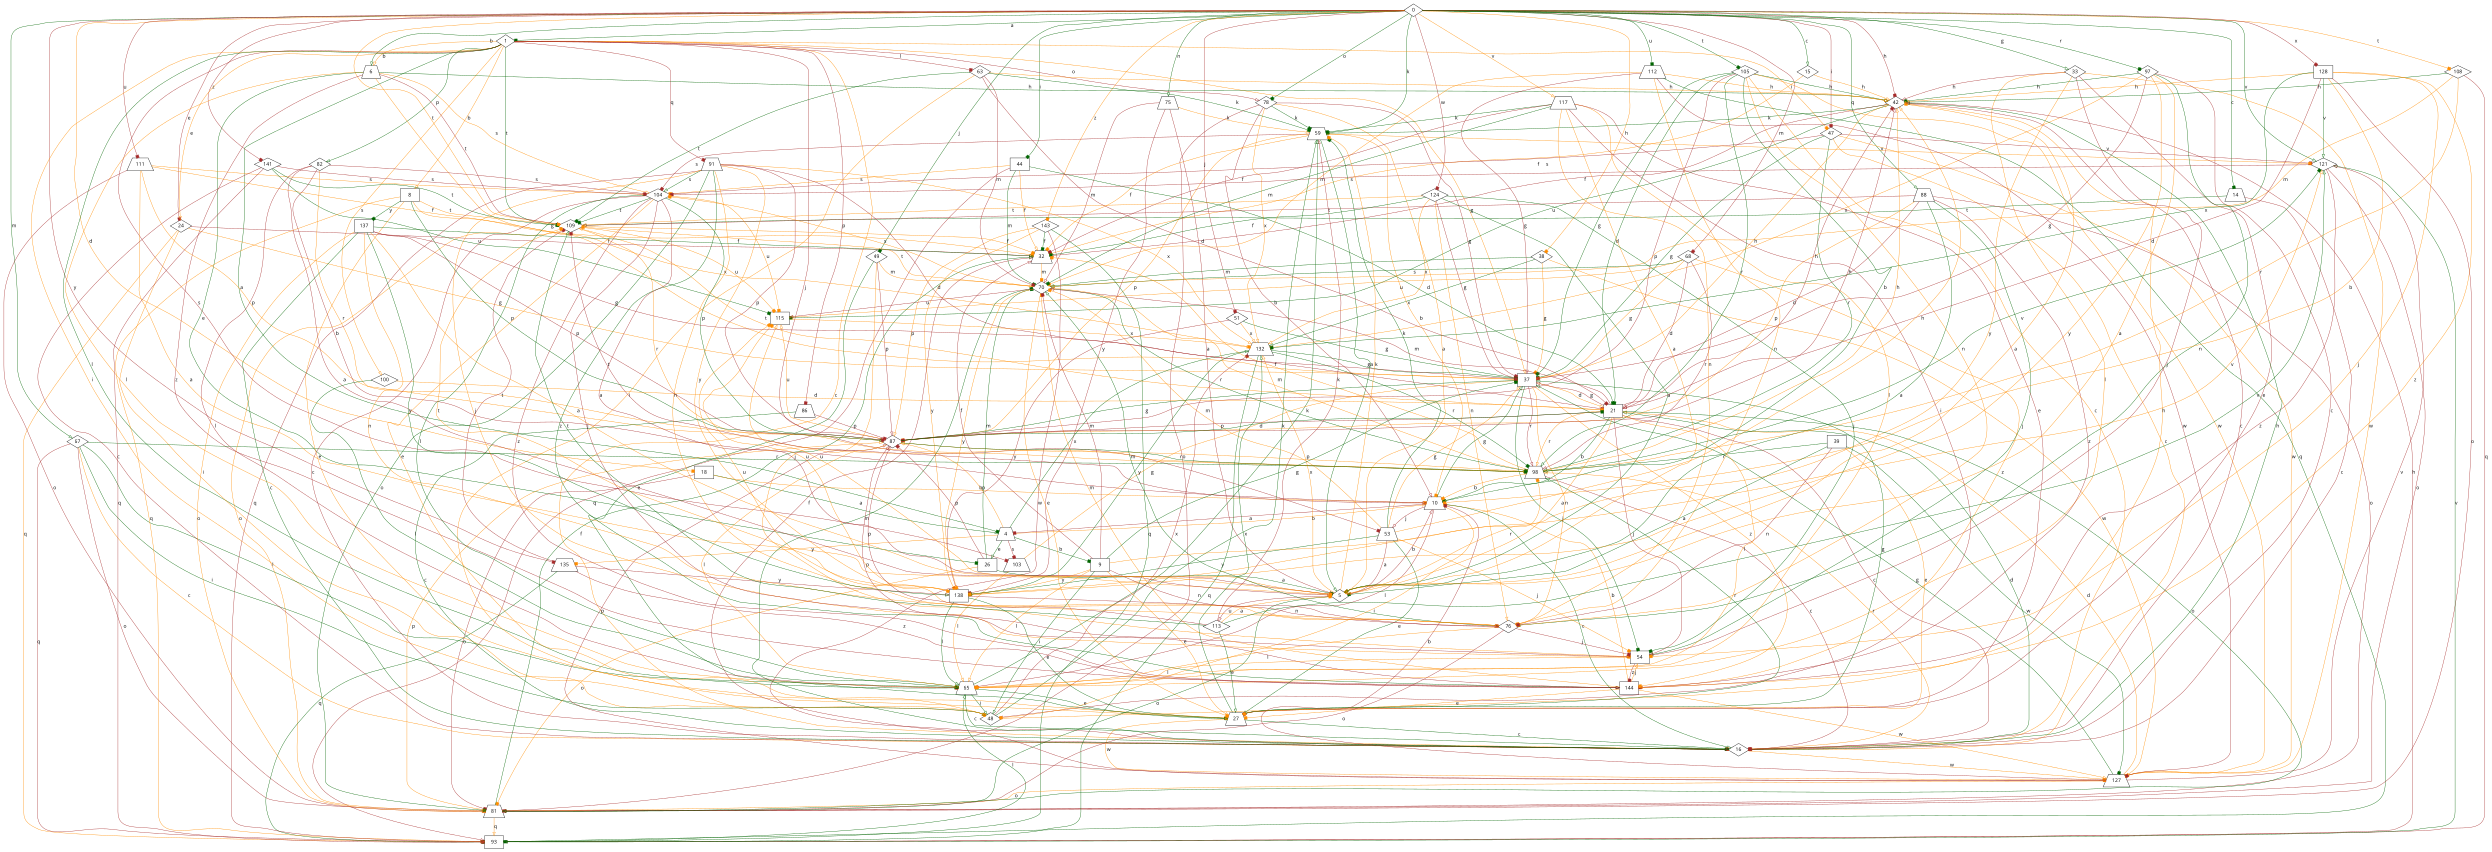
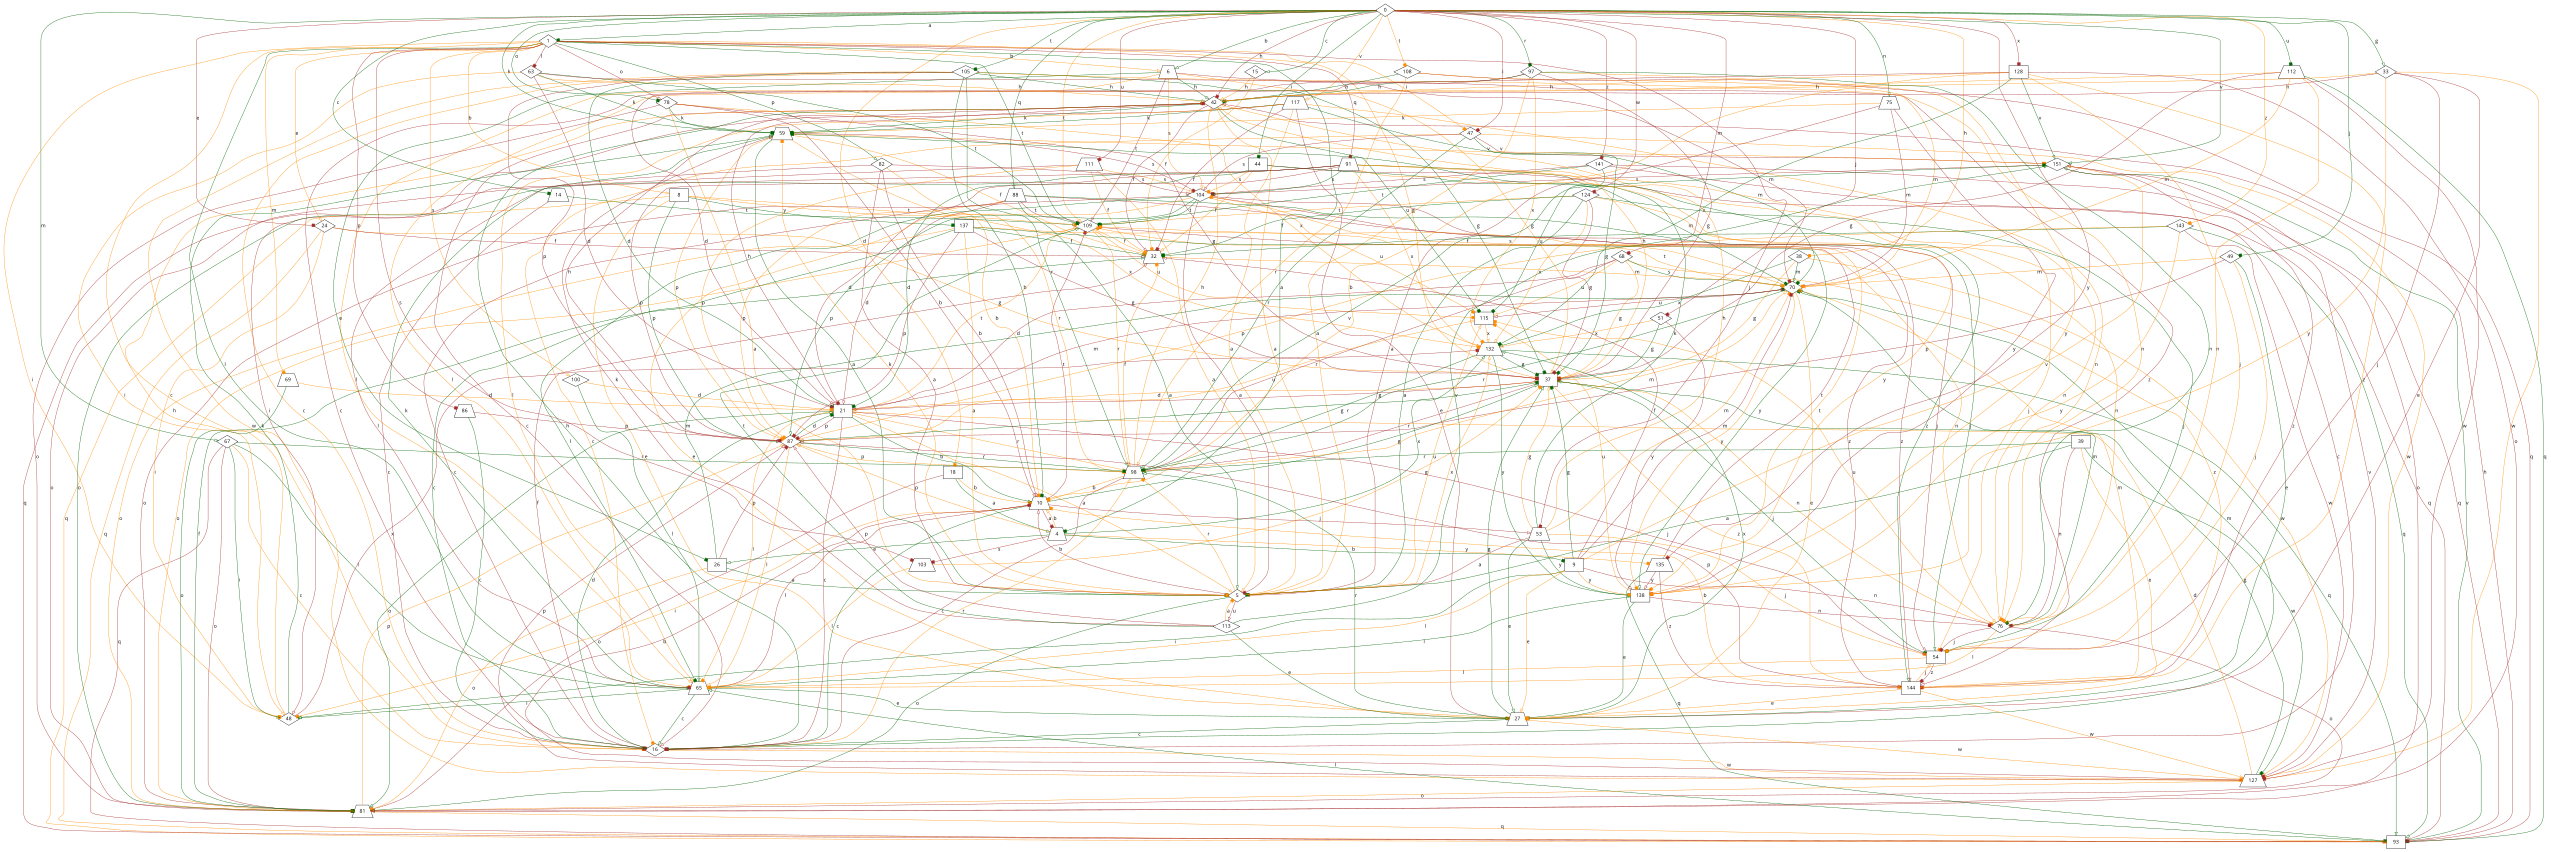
node "121": label "121" -> "151"
node "69": added
